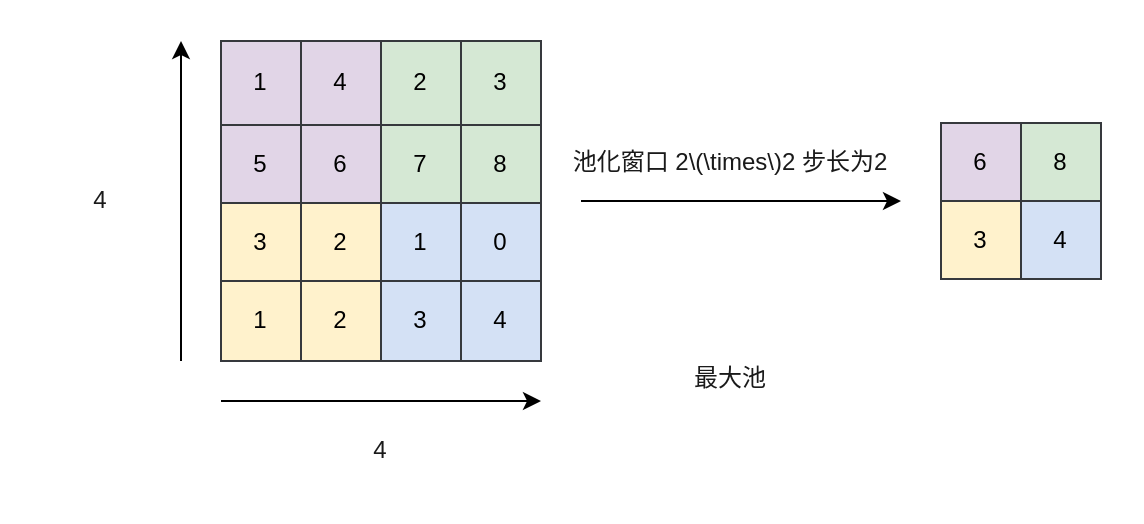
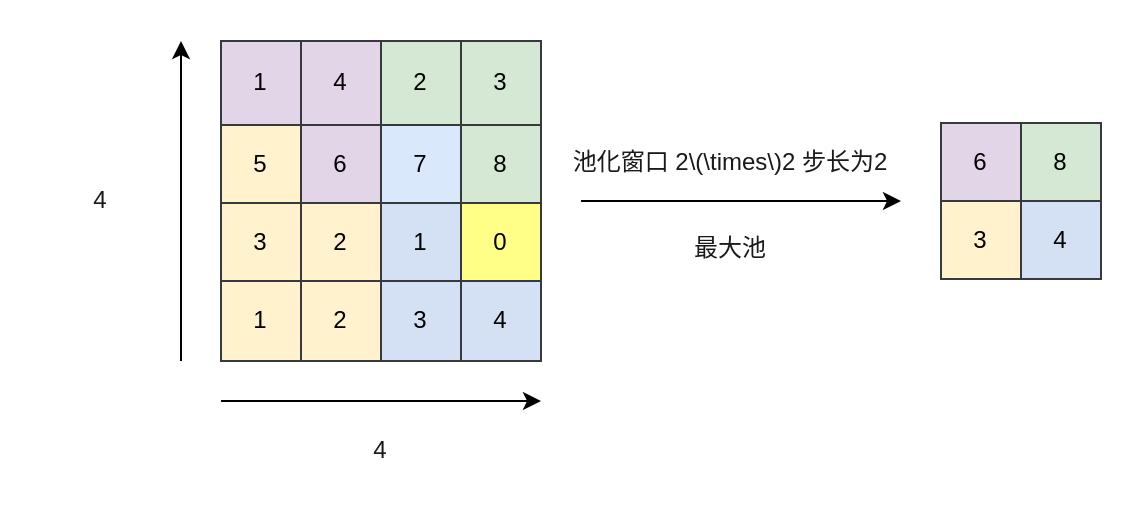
node "5": fillcolor #e1d5e7 -> #fff2cc
node "7": fillcolor #d5e8d4 -> #dae8fc
node "0": fillcolor #d4e1f5 -> #ffff88
node "最大池": moved (731, 379) -> (731, 249)
